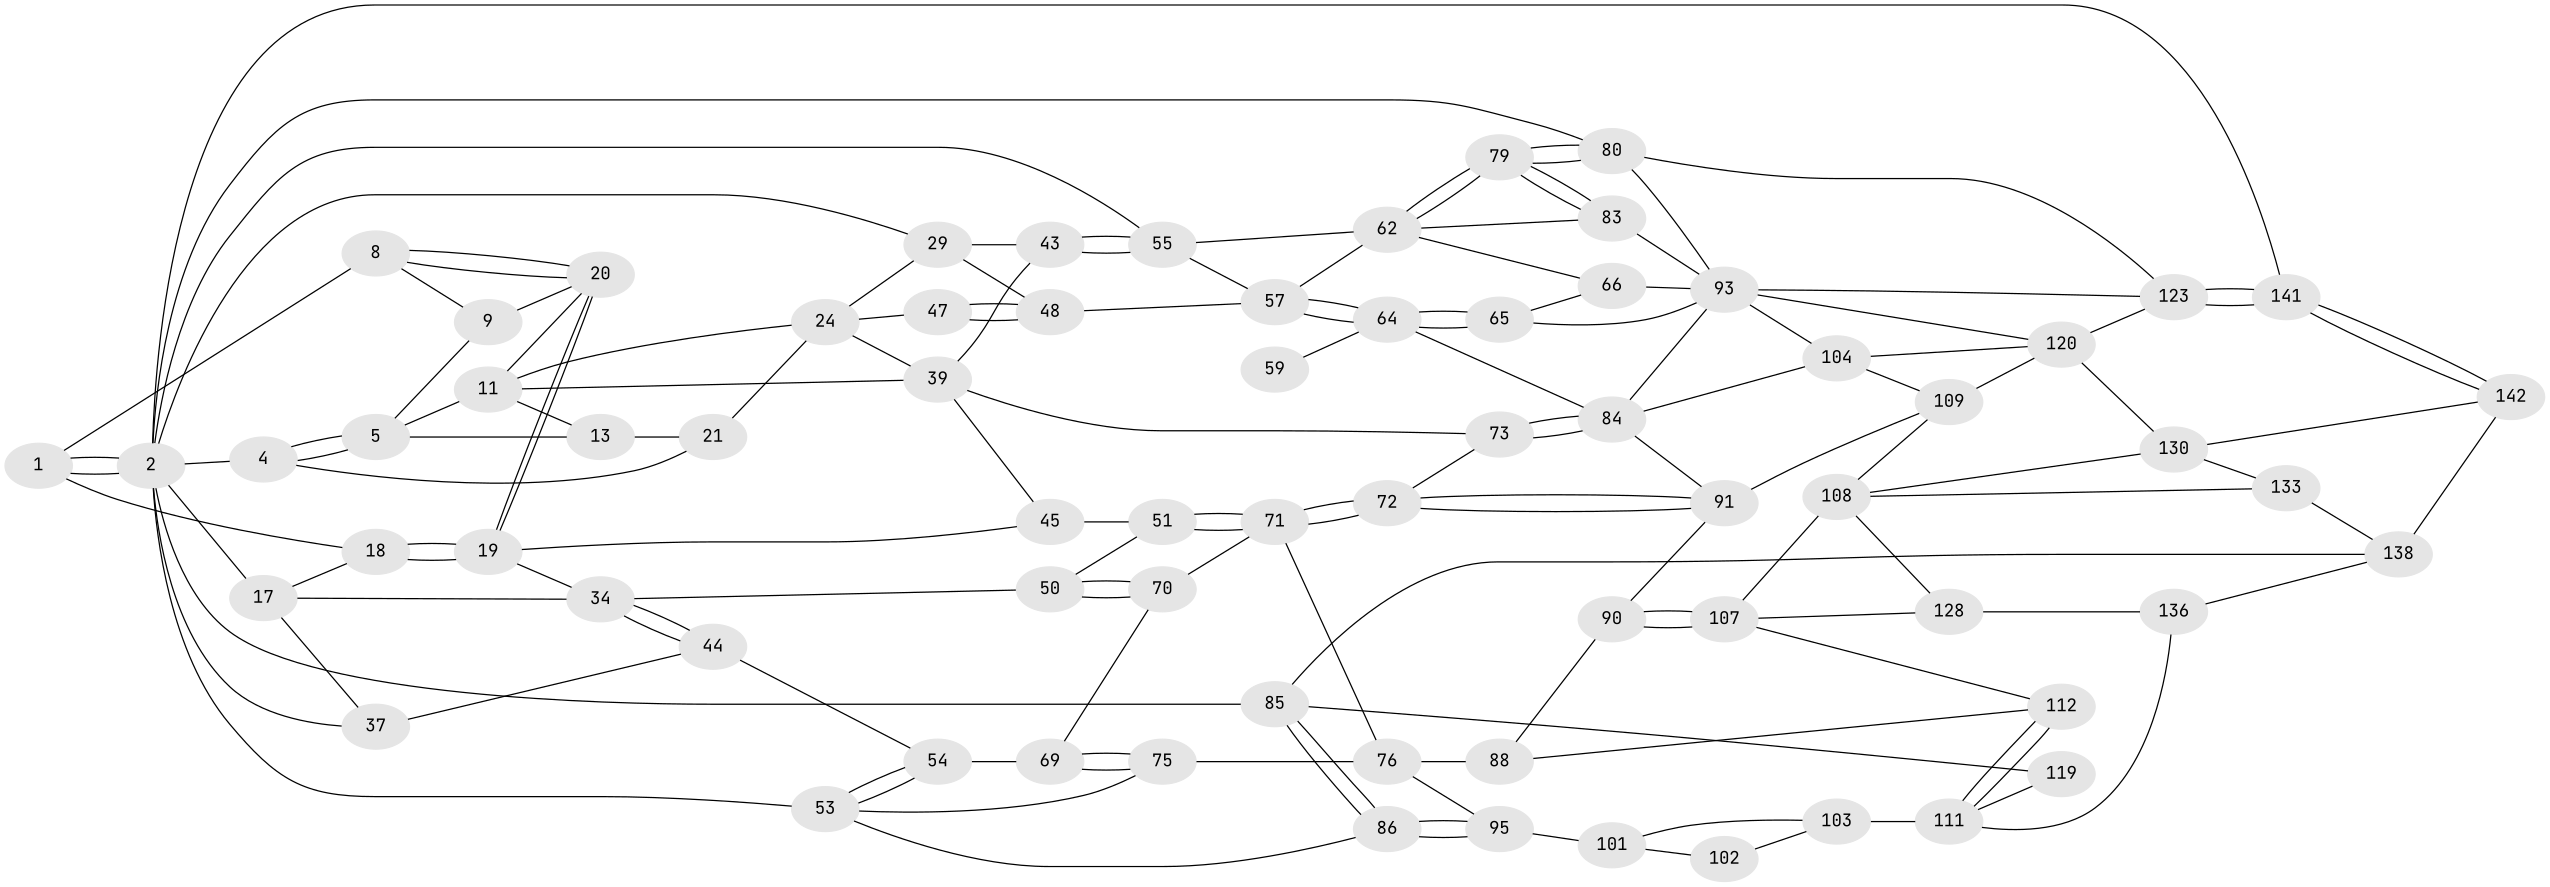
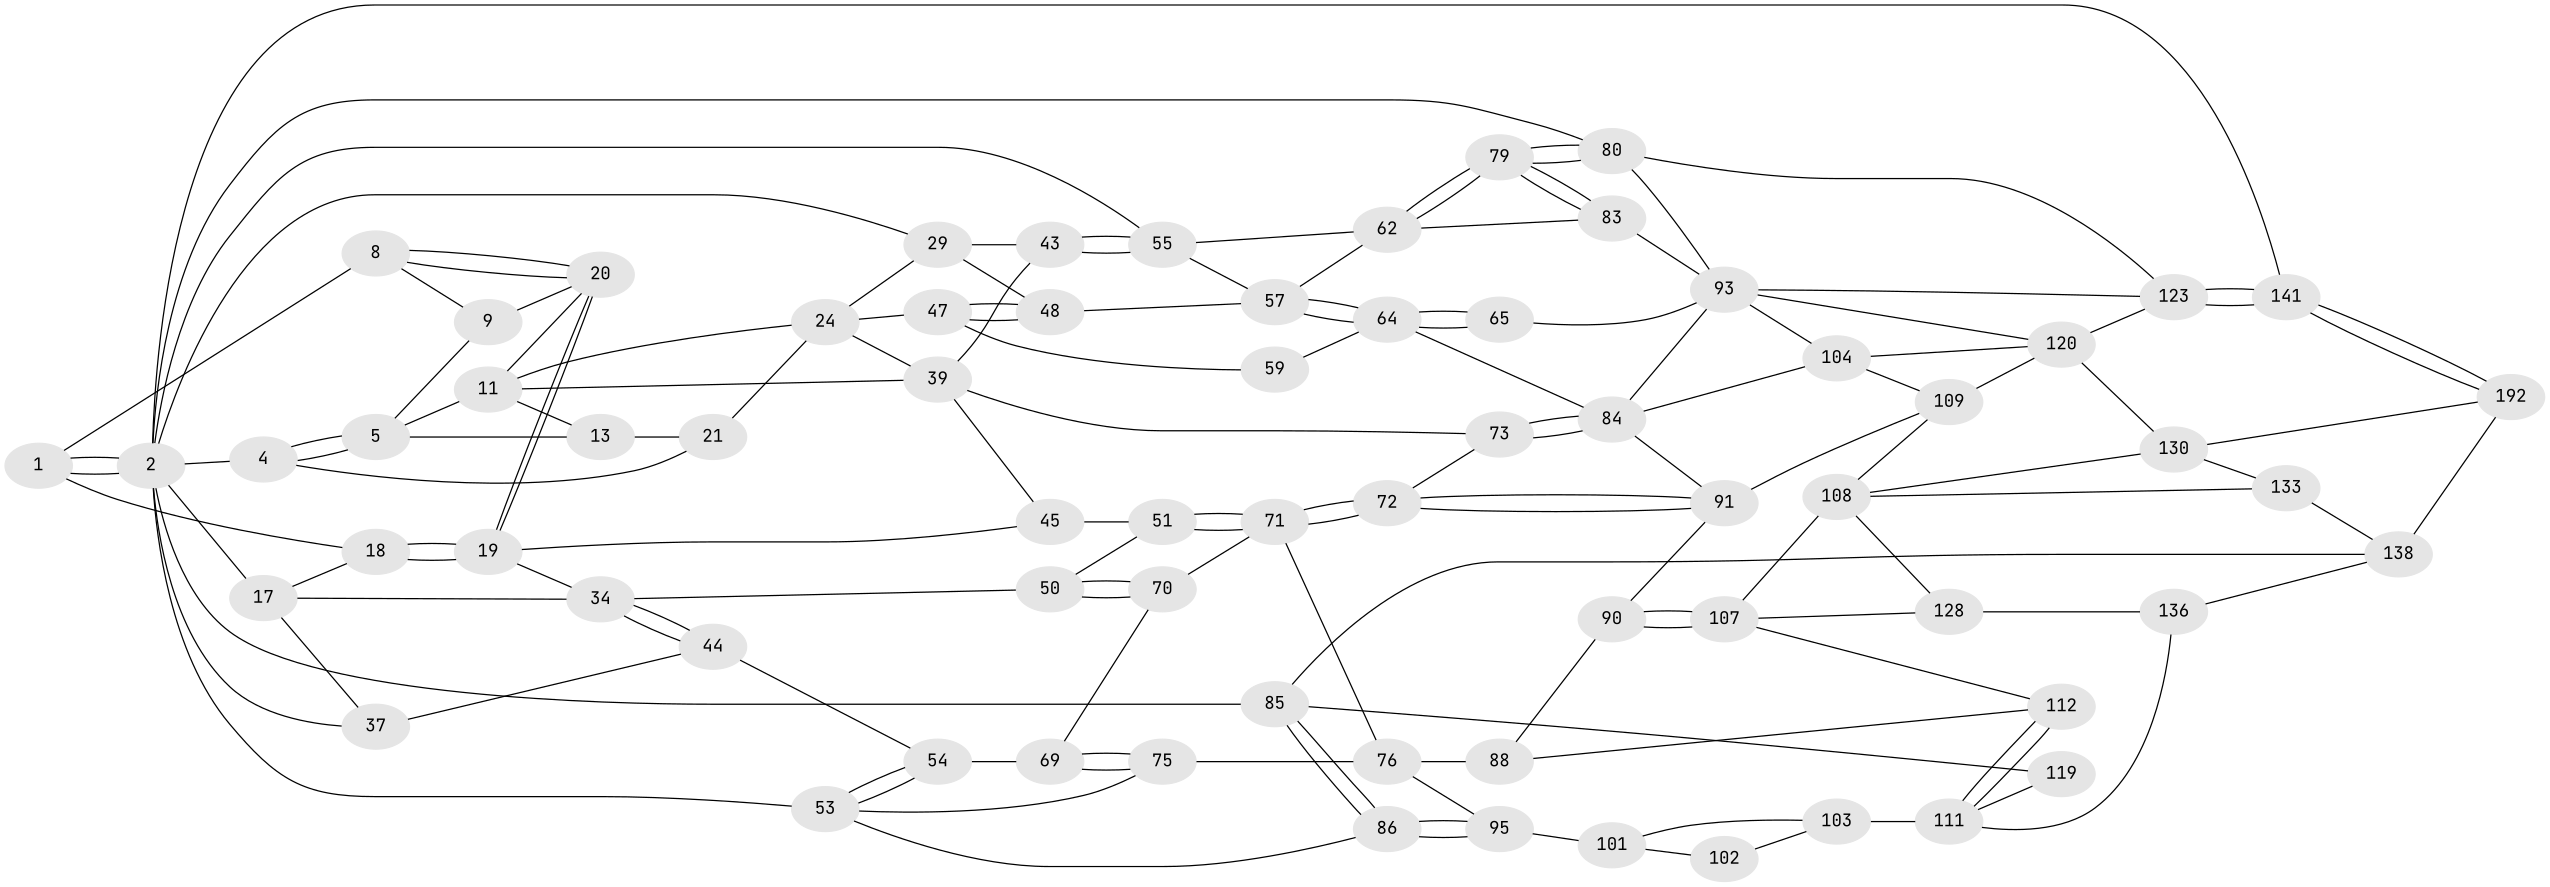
node "66": removed
edge "47" -- "59": added
node "142": label "142" -> "192"
